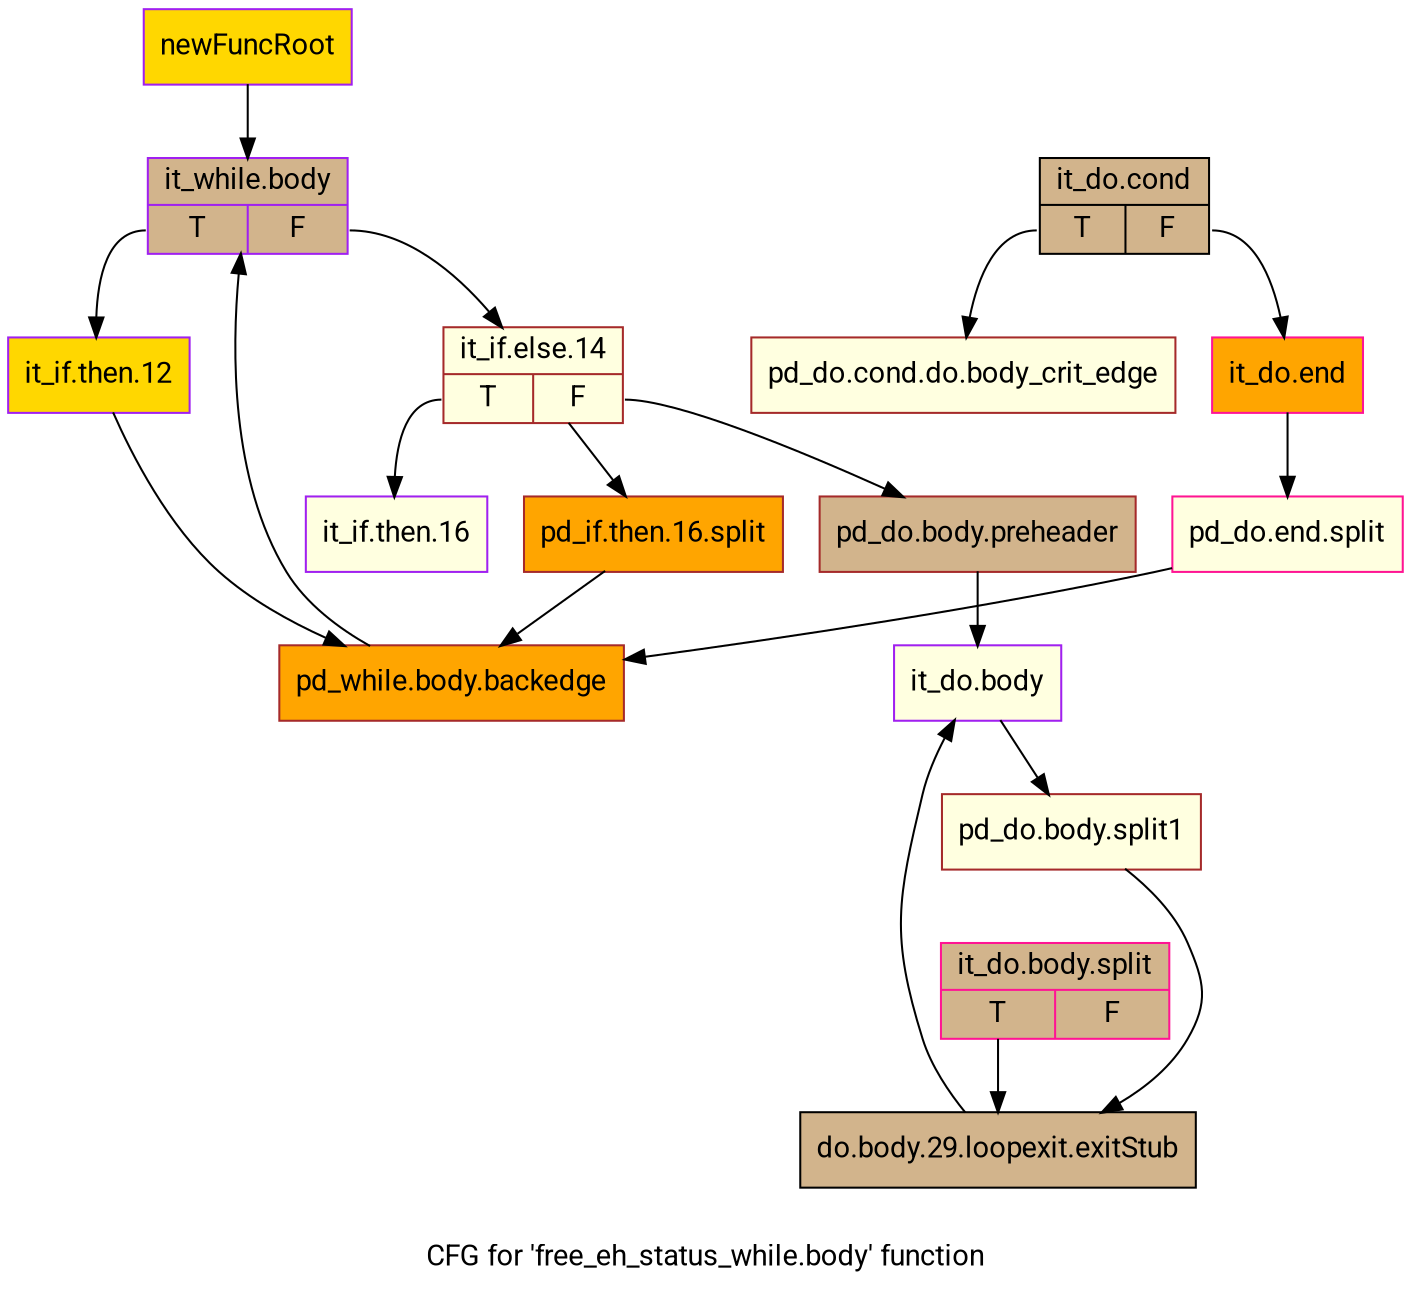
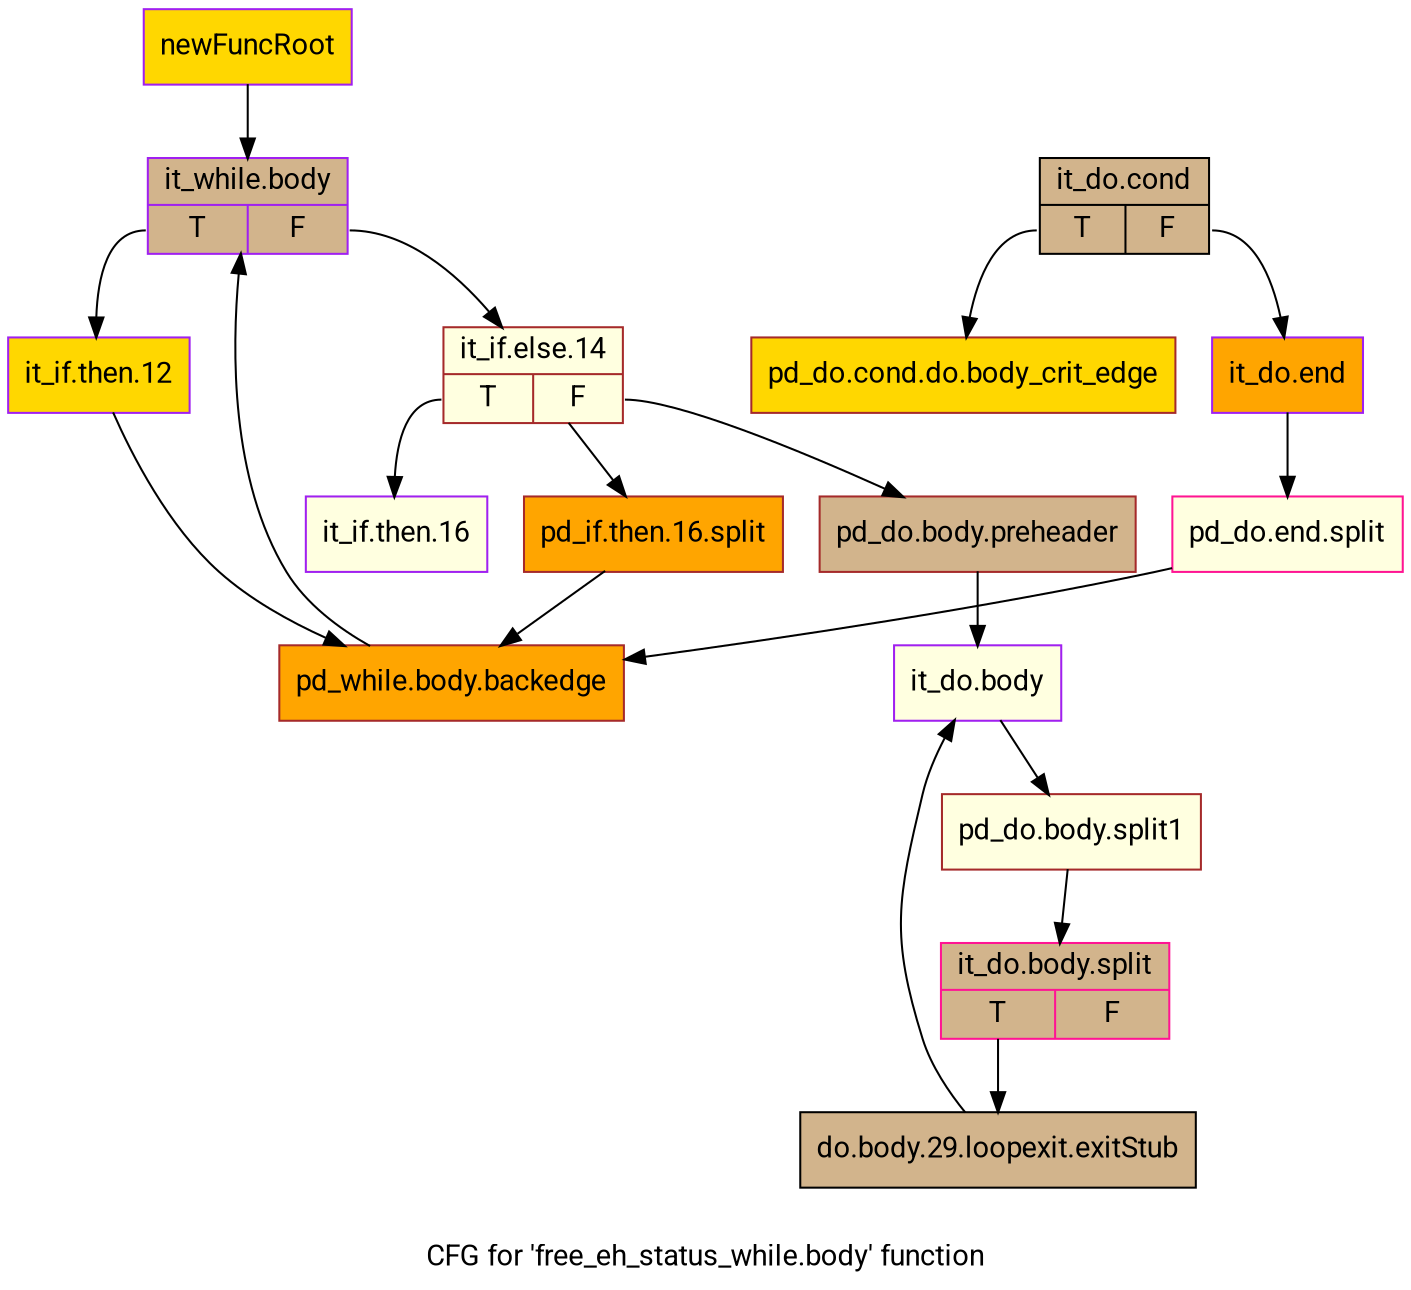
node "pd_do.cond.do.body_crit_edge": fillcolor lightyellow -> gold
node "it_do.end": color deeppink -> purple
edge "pd_do.body.split1" -> "do.body.29.loopexit.exitStub": now "pd_do.body.split1" -> "it_do.body.split"
